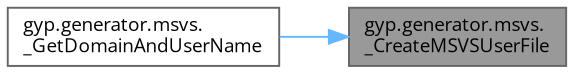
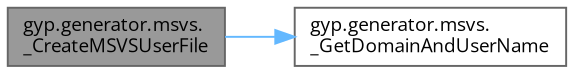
edge "gyp.generator.msvs. _GetDomainAndUserName" -> "gyp.generator.msvs. _CreateMSVSUserFile": reversed
